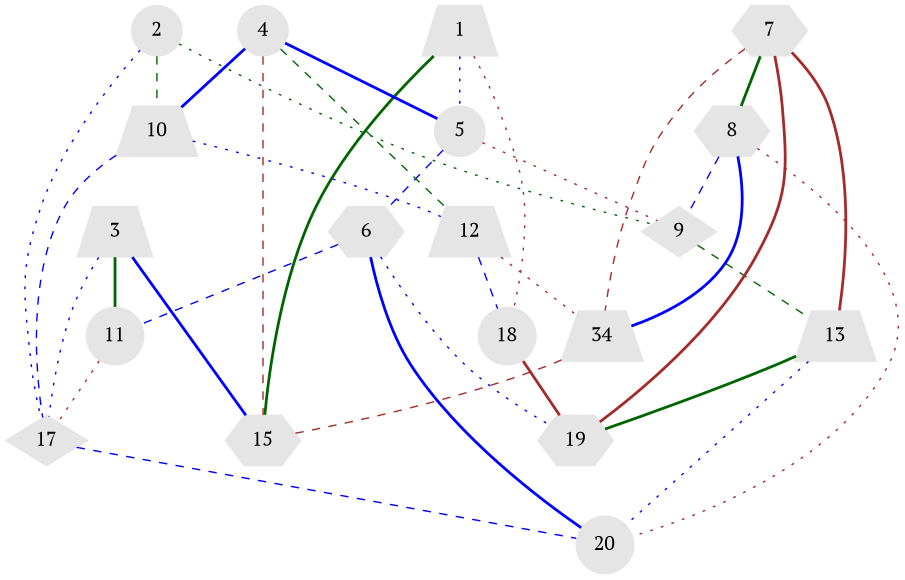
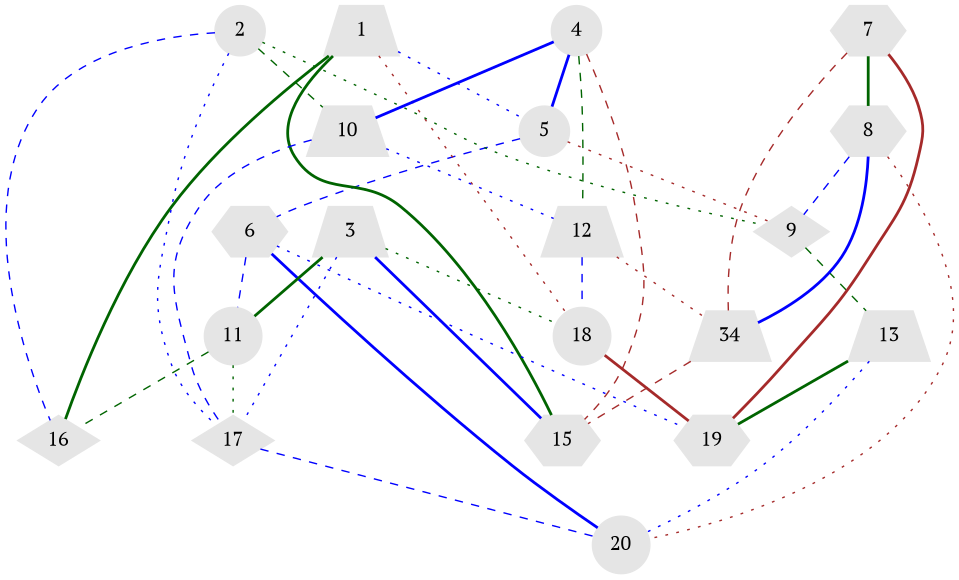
edge "7" -- "13": removed
edge "3" -- "18": added
edge "11" -- "17": color brown -> darkgreen
node "16": added
